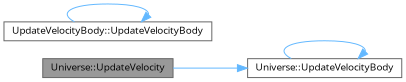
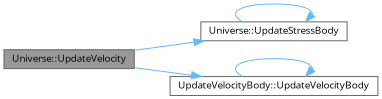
node "Universe::UpdateVelocityBody": label "Universe::UpdateVelocityBody" -> "Universe::UpdateStressBody"
edge "Universe::UpdateVelocity" -> "UpdateVelocityBody::UpdateVelocityBody": added
